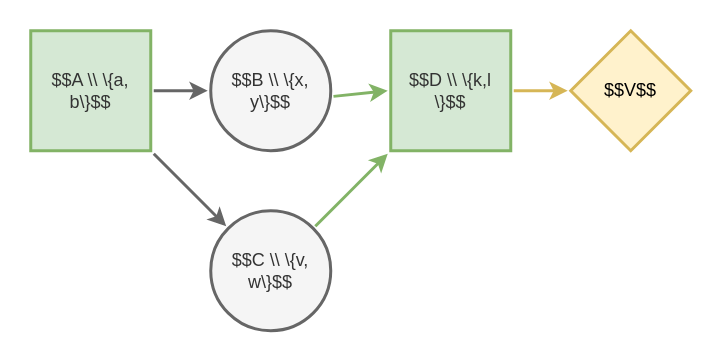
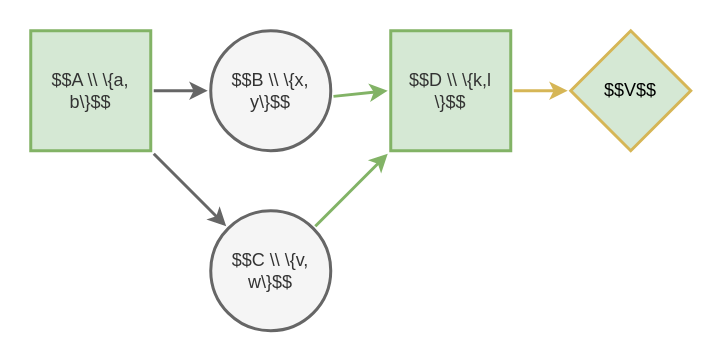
node "$$V$$": fillcolor #fff2cc -> #d5e8d4
